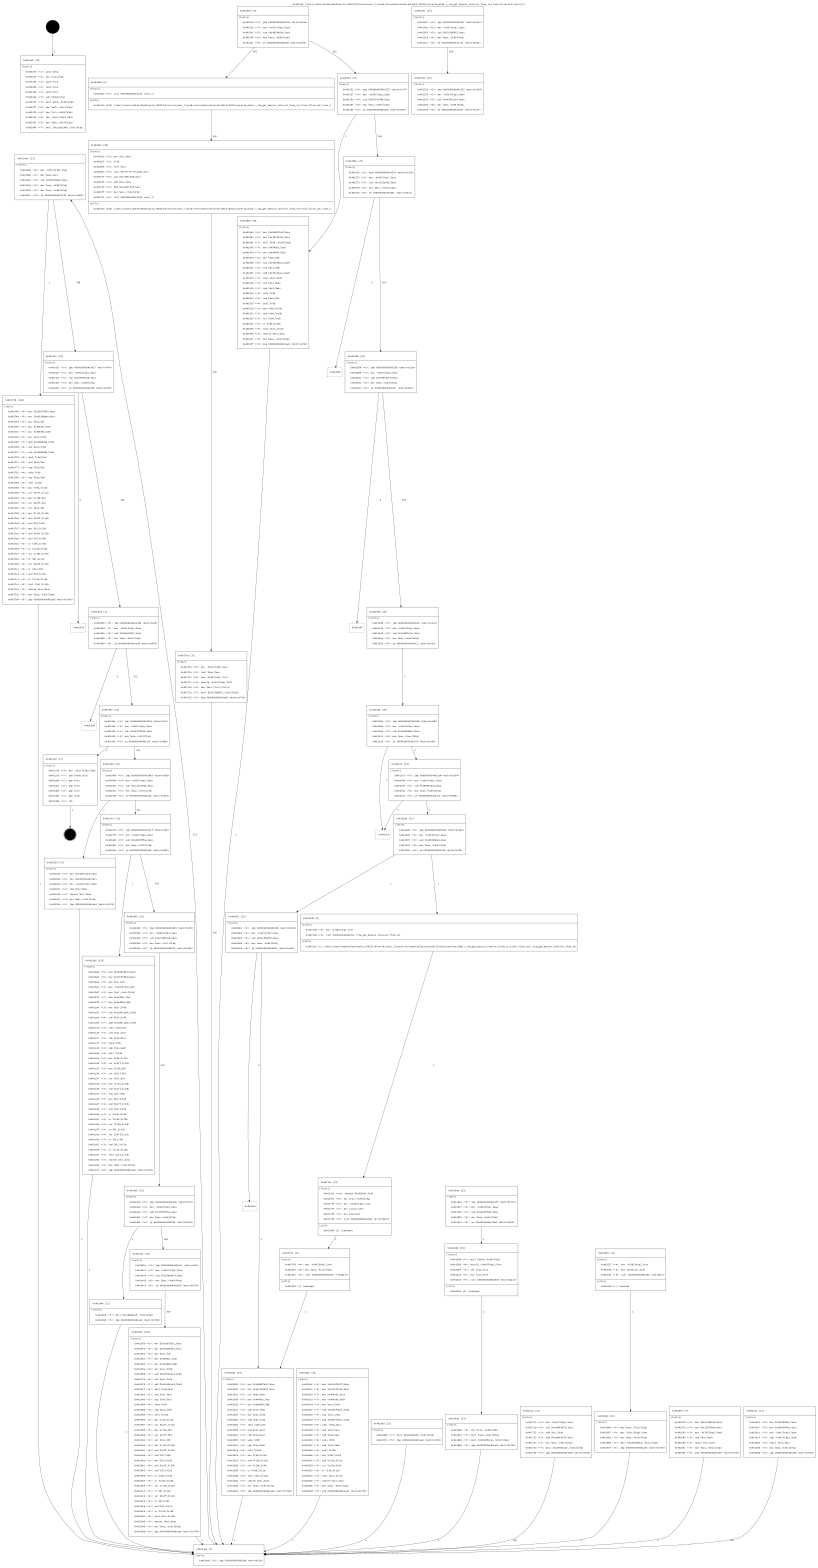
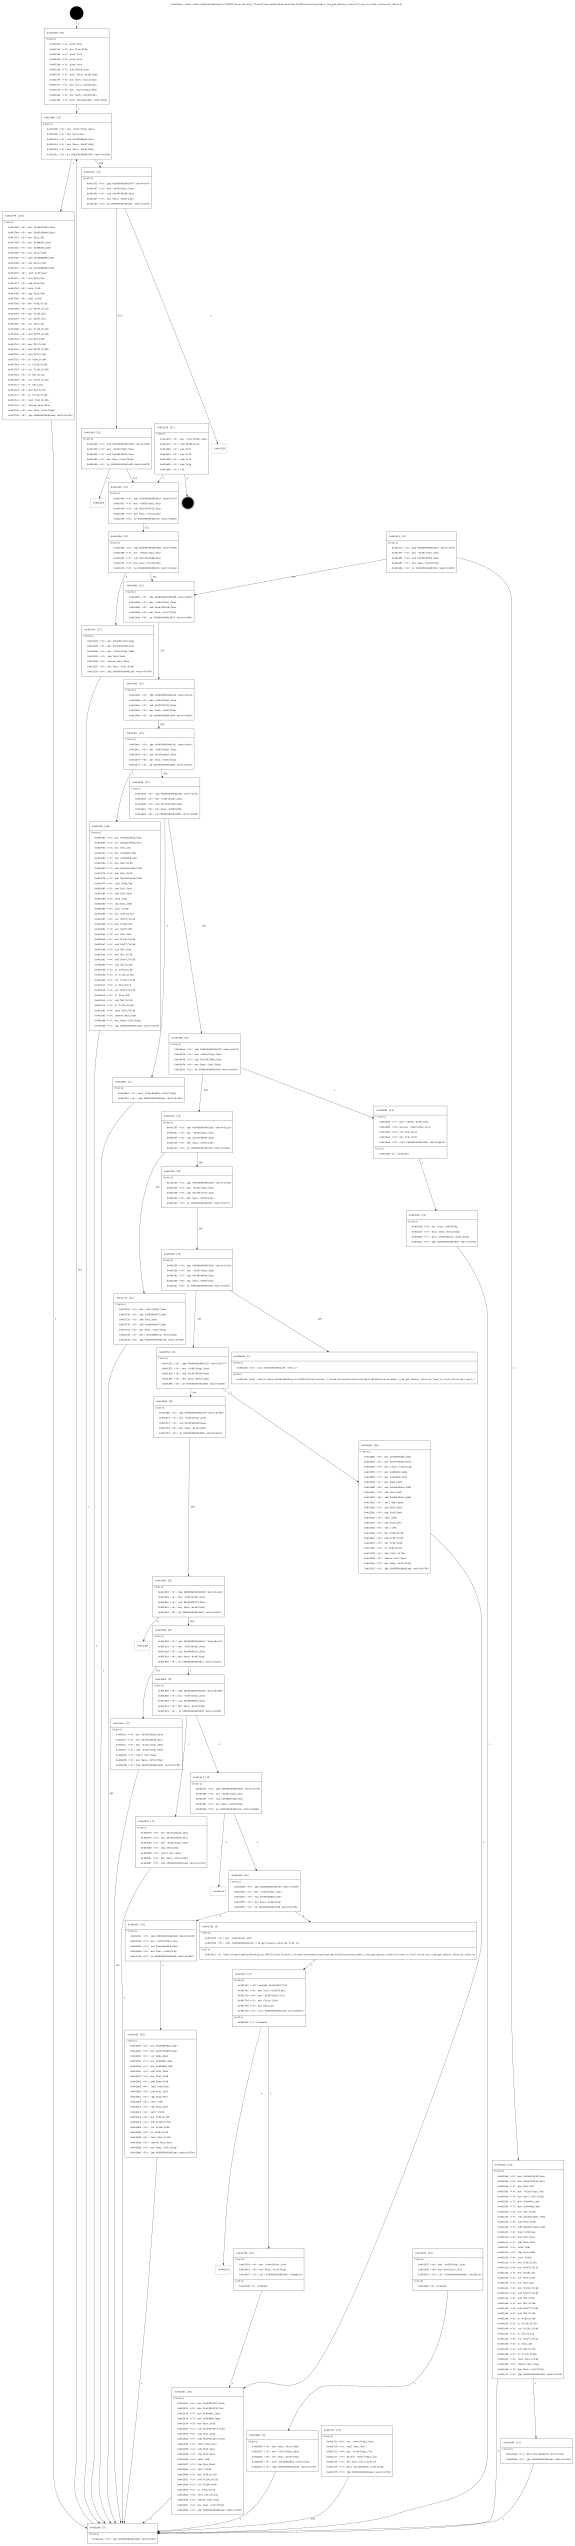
edge "0x4013e0 [43]" -> "0x40140b [23]": added, label "1"
node "0x4016e2 [40]": removed
node "0x401881": removed
edge "0x40144e [22]" -> "0x401a76 [17]": reversed
edge "0x4015b6 [25]" -> "0x401ac6": now "0x4015b6 [25]" -> "0x401679 [27]"
node "0x4014d5 [25]": added
edge "0x401464 [22]" -> "0x40147a [22]": now "0x401464 [22]" -> "0x401490 [22]"
edge "0x4018e5 [95]" -> "0x401ae0 [5]": now "0x4018e5 [95]" -> "0x40180c [93]"
edge "0x401601 [25]" -> "0x40161a": now "0x4017e2 [27]" -> "0x40161a"
edge "0x4014ee [25]" -> "0x401507 [25]": added, label "306"
edge "0x401507 [25]" -> "0x40172a [31]": added, label "100"
edge "0x401520 [25]" -> "0x401539 [25]": added, label "205"
edge "0x4014a6 [22]" -> "0x401944 [12]": now "0x4019e0 [150]" -> "0x401944 [12]"
edge "0x4014bc [25]" -> "0x401950 [144]": label " 307" -> " 1"
edge "0x4017fd [15]" -> "0x401892 [83]": now "0x4017fd [15]" -> "0x40180c [93]"
edge "0x40159d [25]" -> "0x4016c2 [27]": added, label "101"
